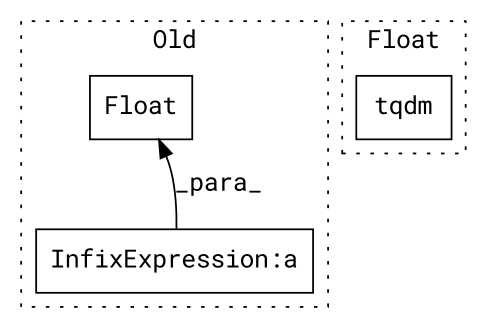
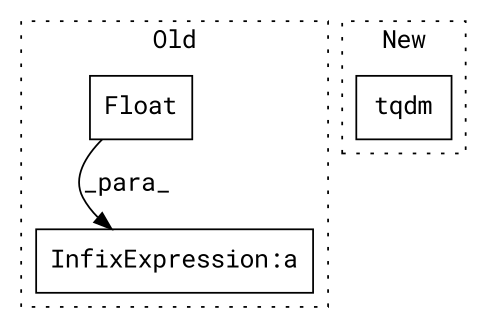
cluster "Float": label "Float" -> "New"
edge "InfixExpression:a" -> "Float": reversed
